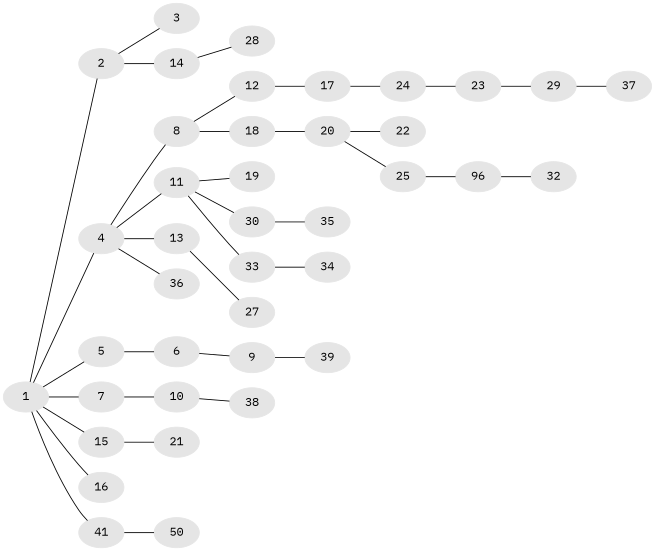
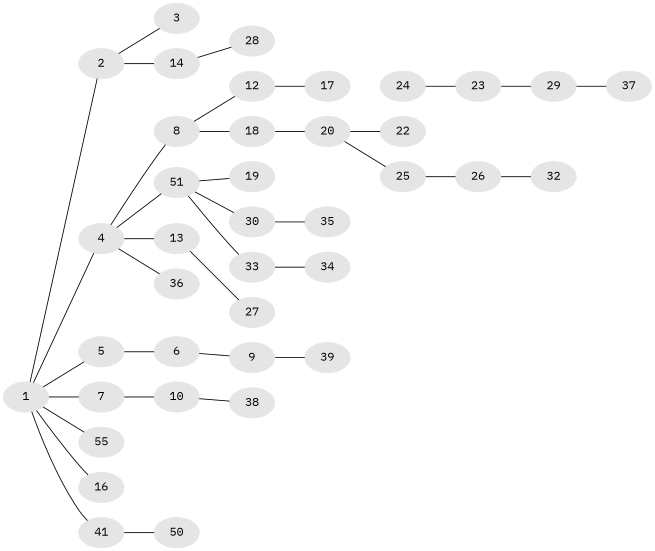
edge "17" -- "24": removed
node "96": label "96" -> "26"
node "11": label "11" -> "51"
node "15": label "15" -> "55"
node "21": removed
